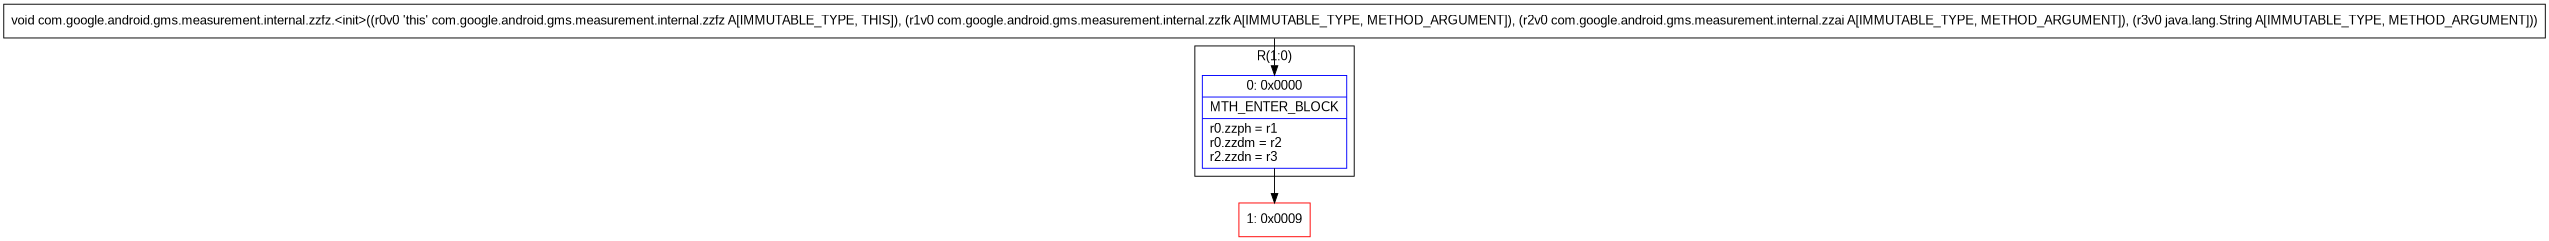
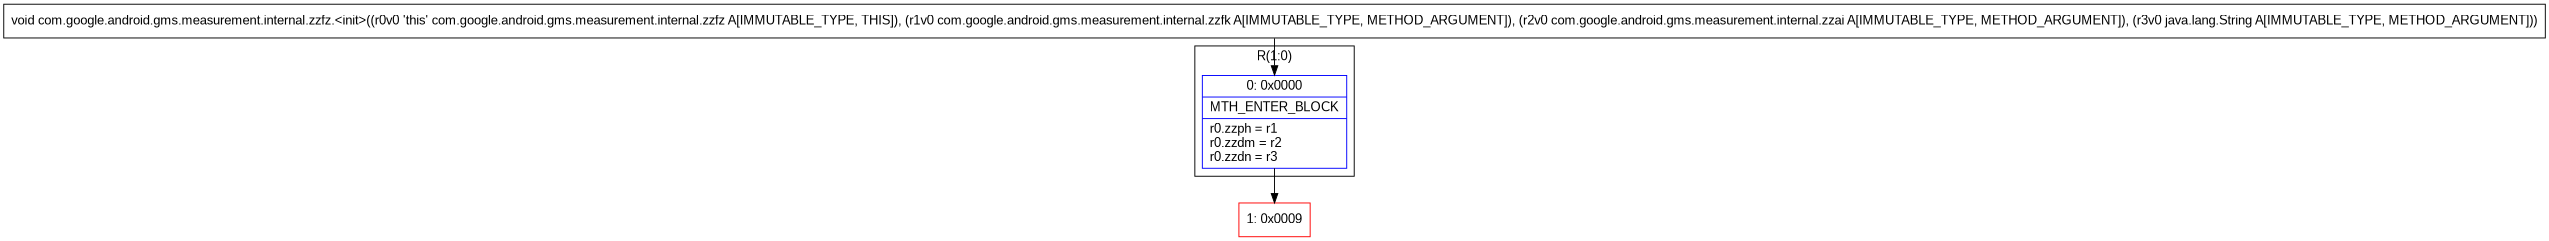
node "0: 0x0000": text "r2.zzdn = r3" -> "r0.zzdn = r3"
